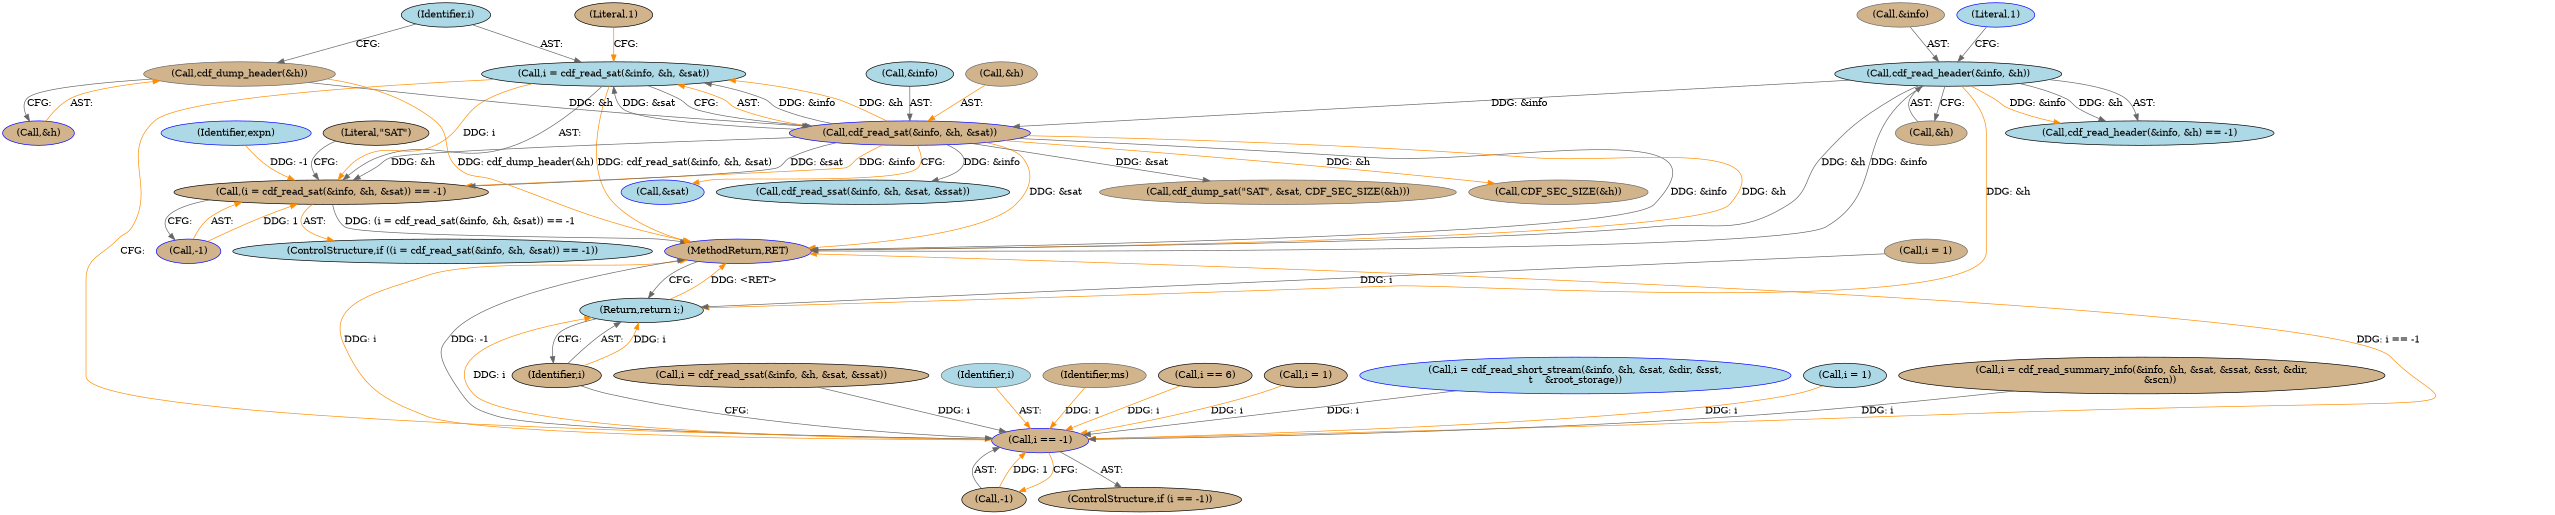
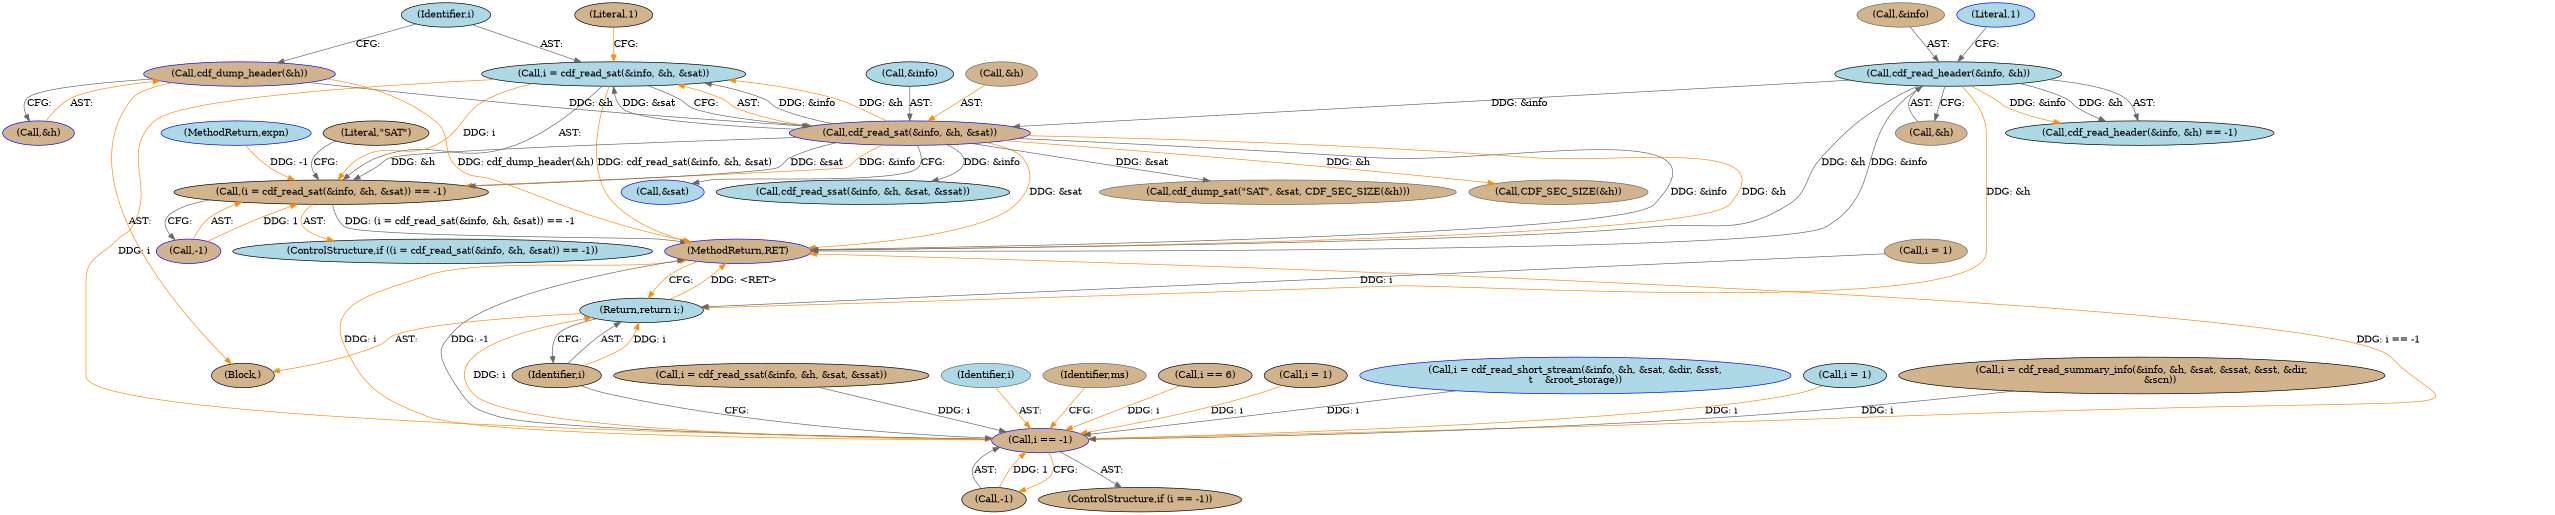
node "(Call,cdf_dump_header(&h))": color gray40 -> blue
node "(Identifier,expn)": label "(Identifier,expn)" -> "(MethodReturn,expn)"
edge "(Call,cdf_read_sat(&info, &h, &sat))" -> "(Call,&sat)": color darkorange -> gray40
edge "(Call,i = cdf_read_sat(&info, &h, &sat))" -> "(Call,i == -1)": label "CFG: " -> "DDG: i"
edge "(MethodReturn,RET)" -> "(Return,return i;)": color gray40 -> darkorange
node "(Block,)": added
edge "(Identifier,ms)" -> "(Call,i == -1)": label "DDG: 1" -> "CFG: "
